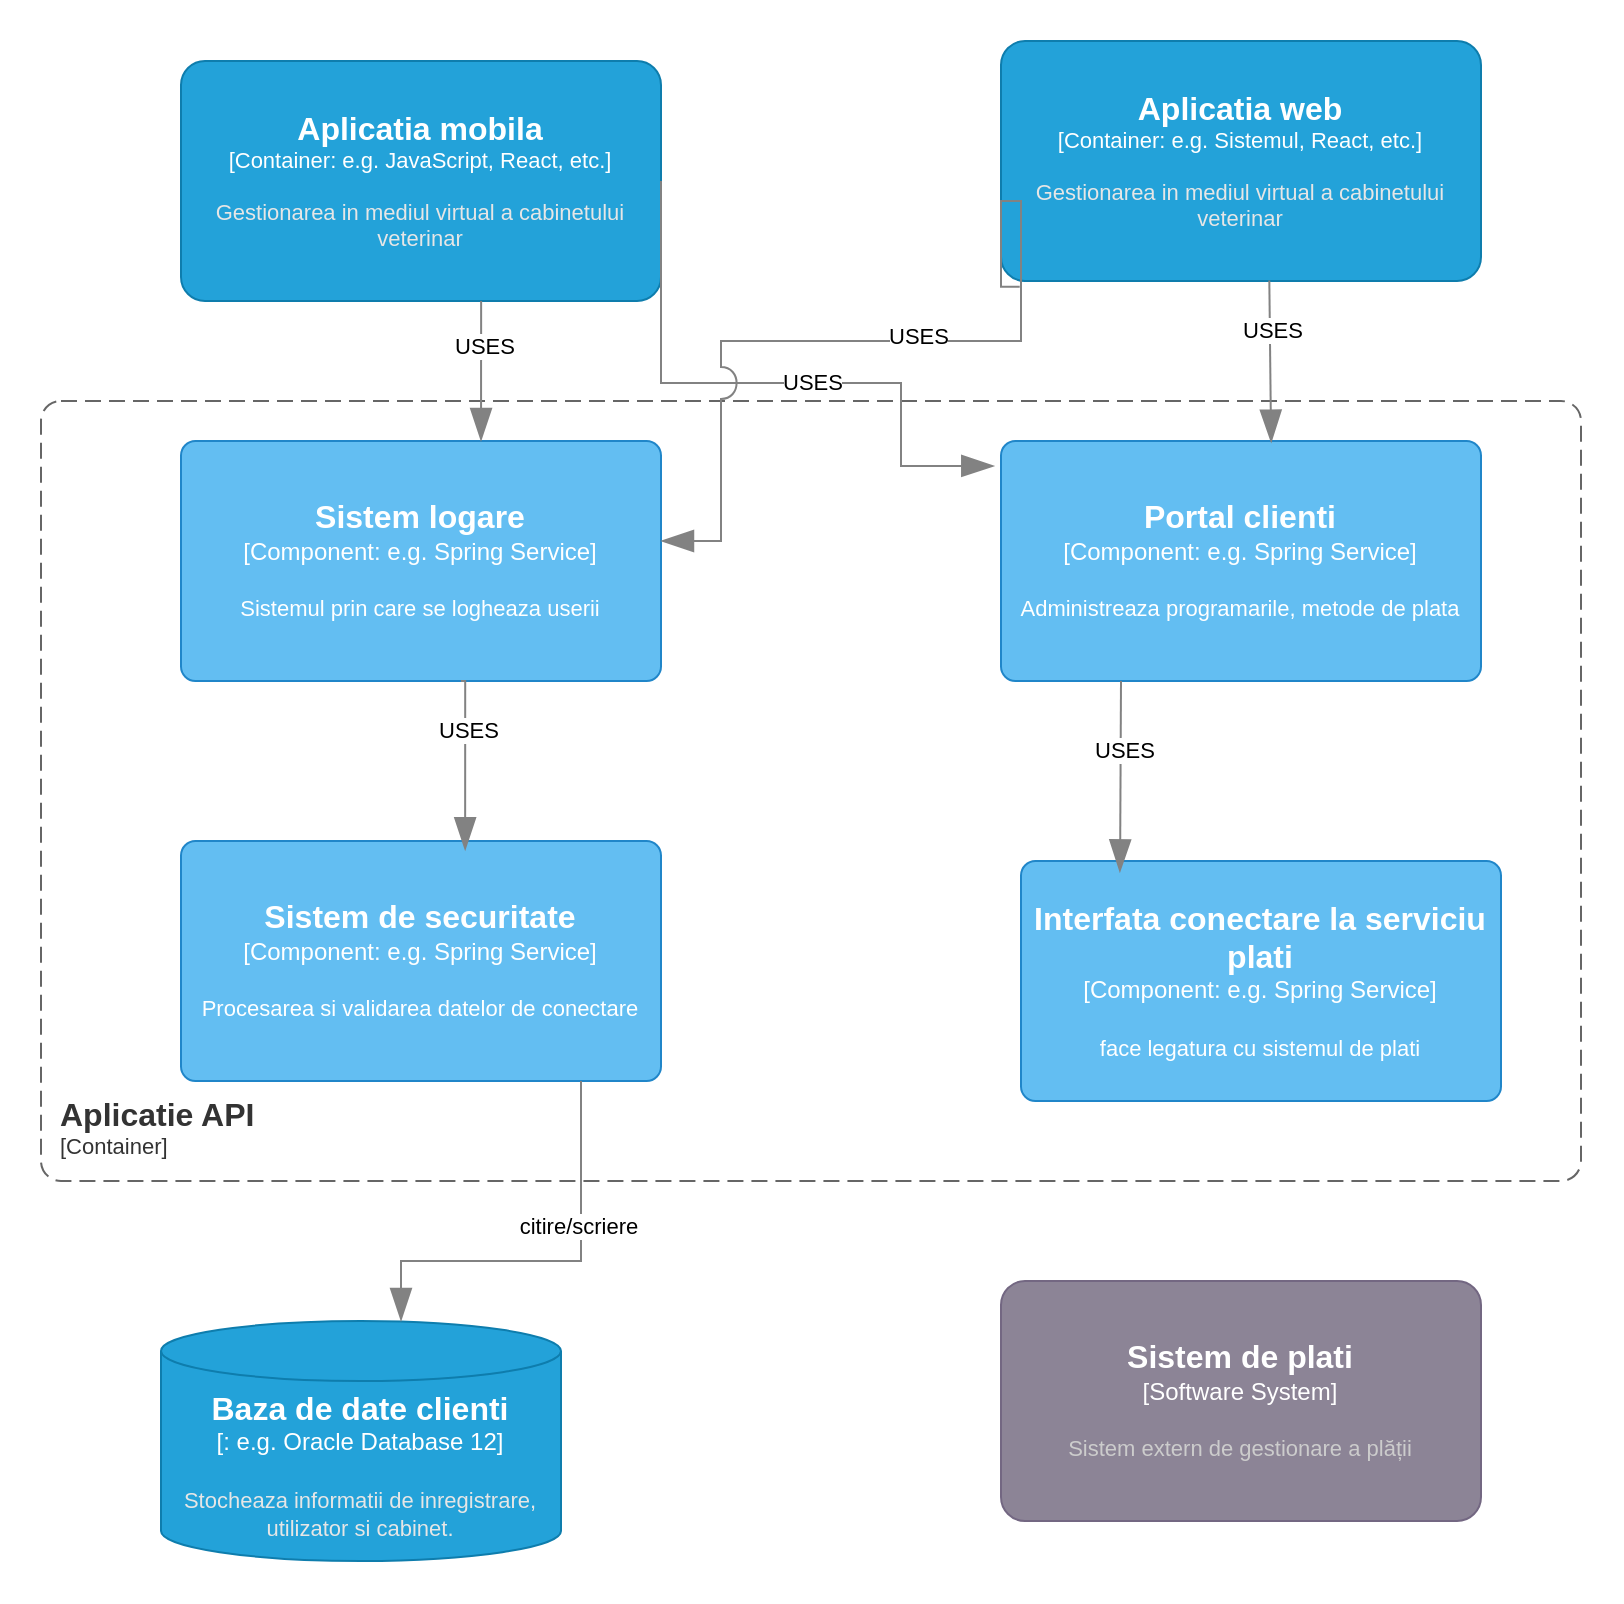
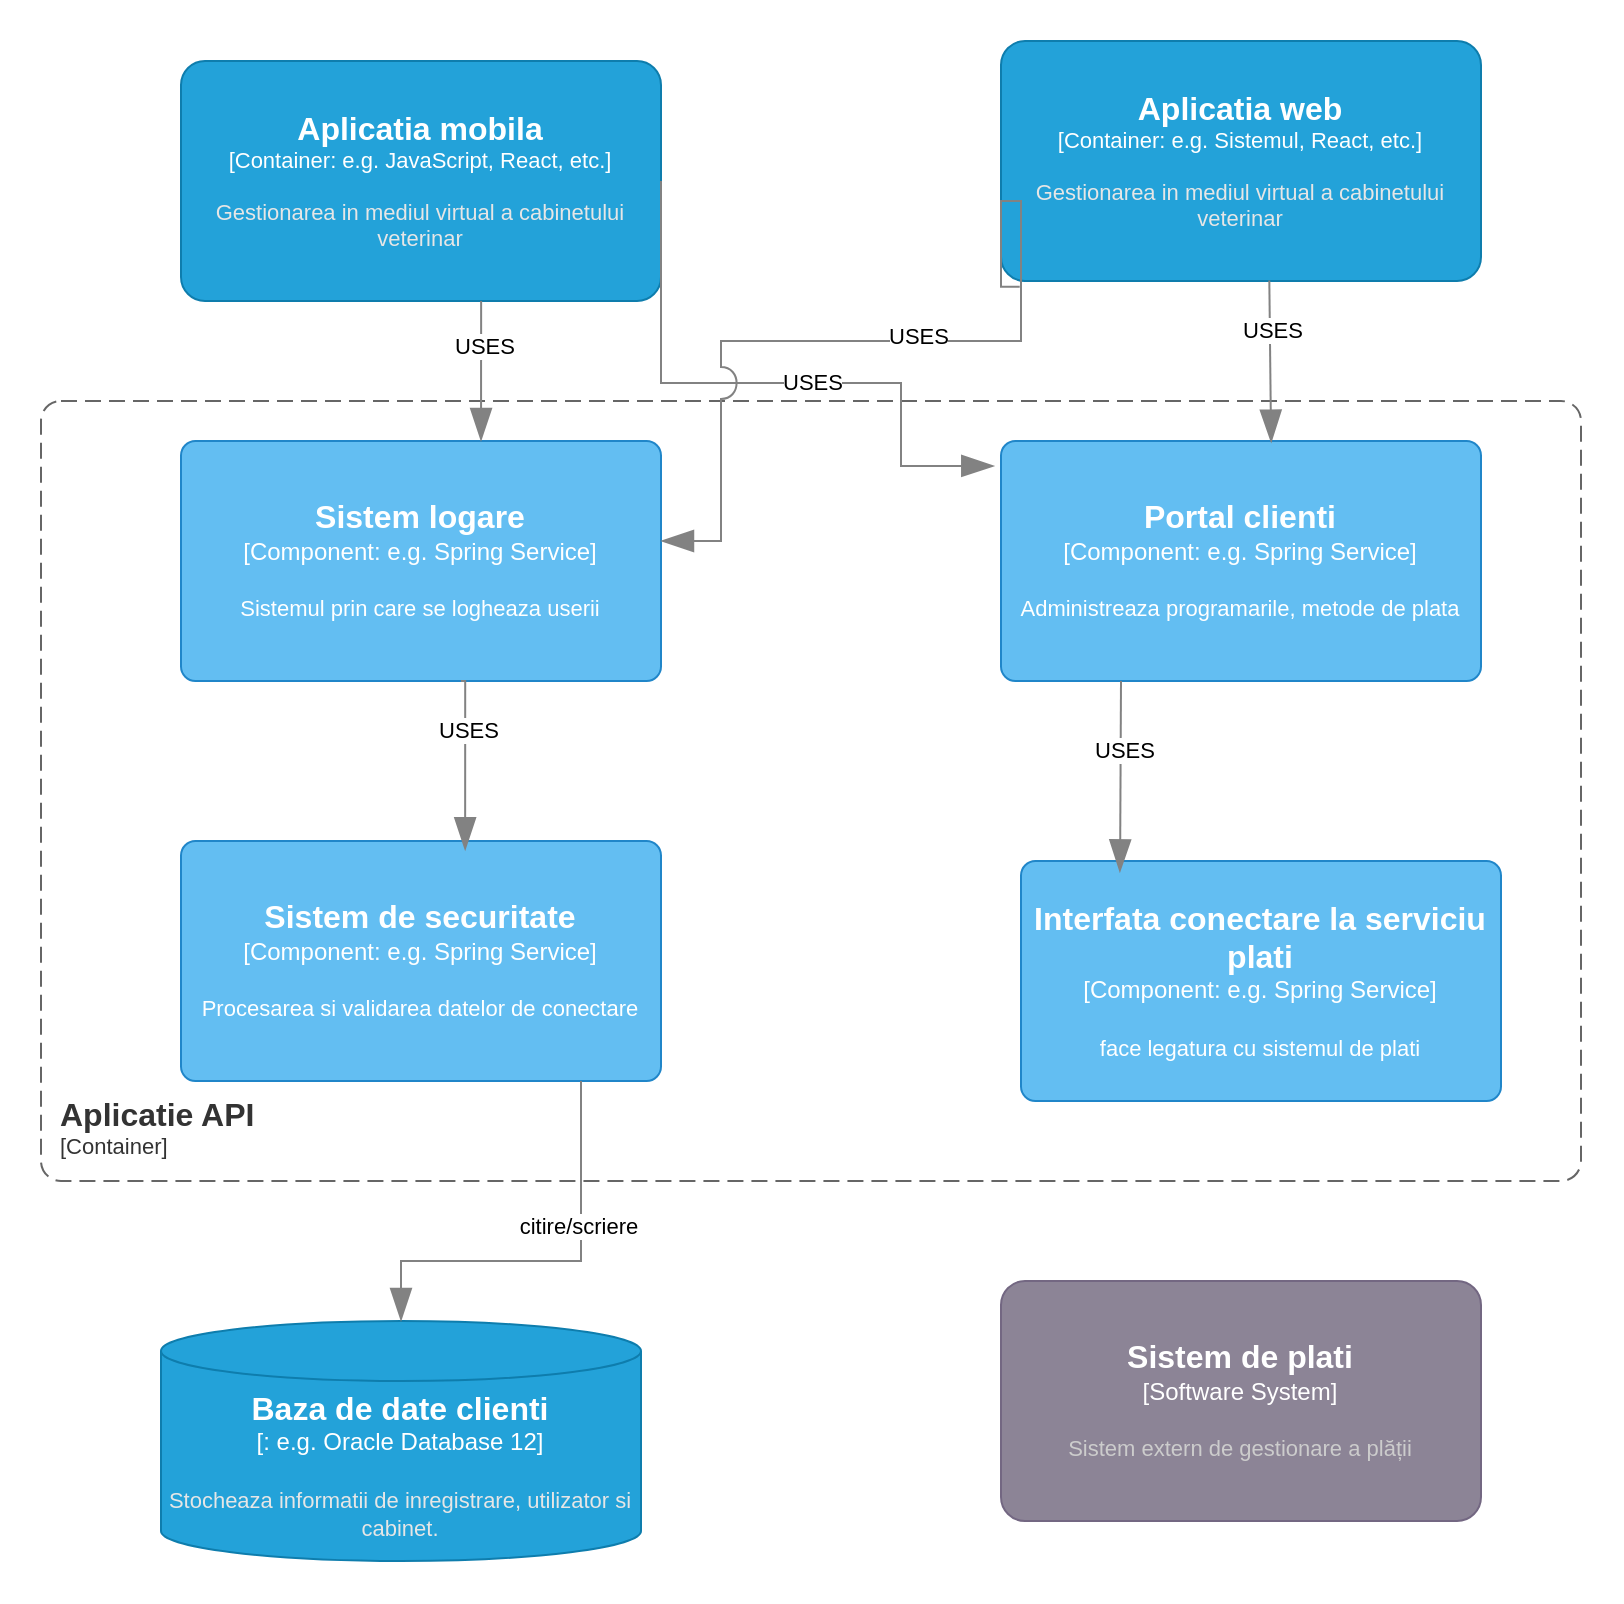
node "Baza de date clienti [: e.g. Oracle Database 12] Stocheaza informatii de inregistrare, utilizator si cabinet.": size 400x240 -> 480x240
